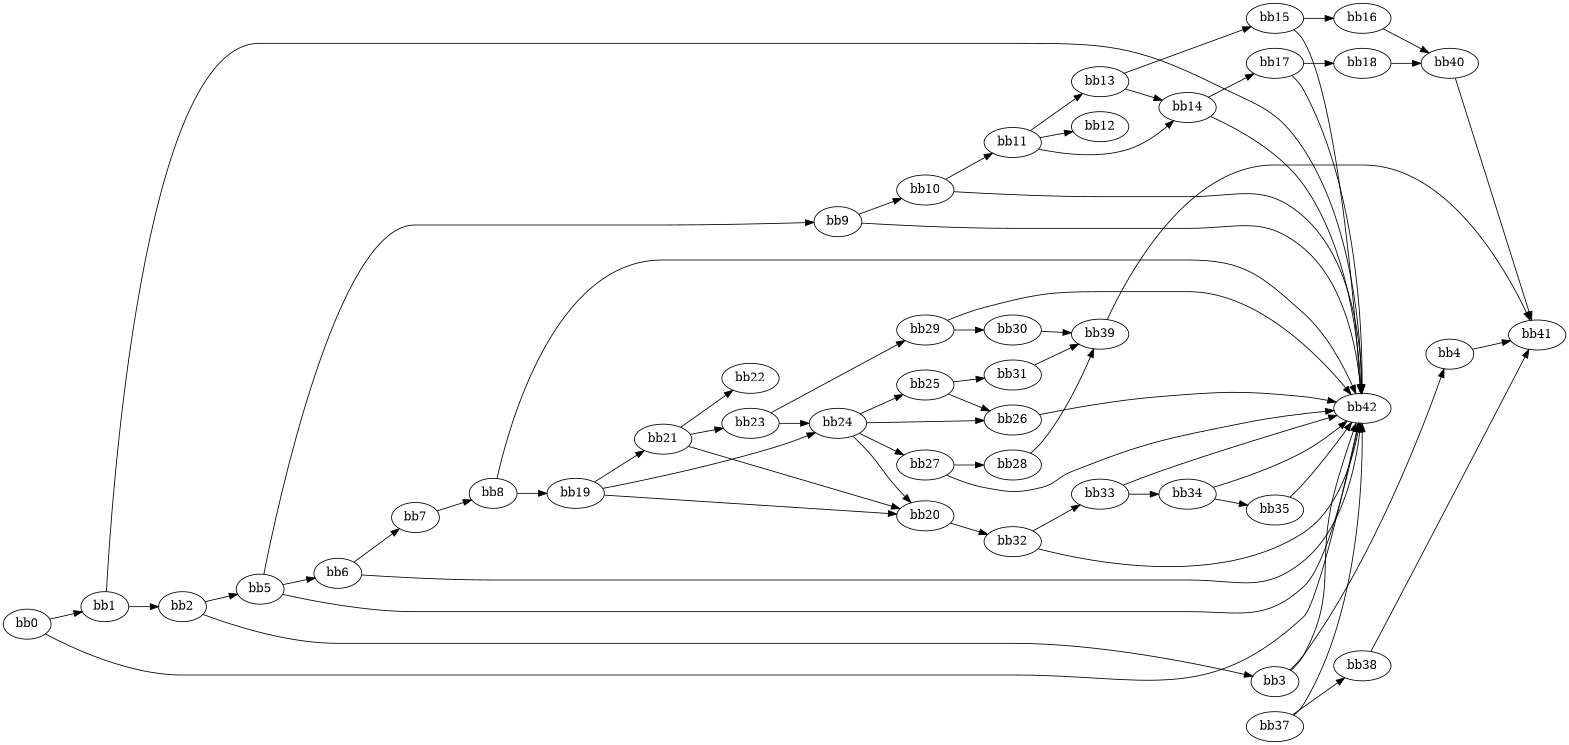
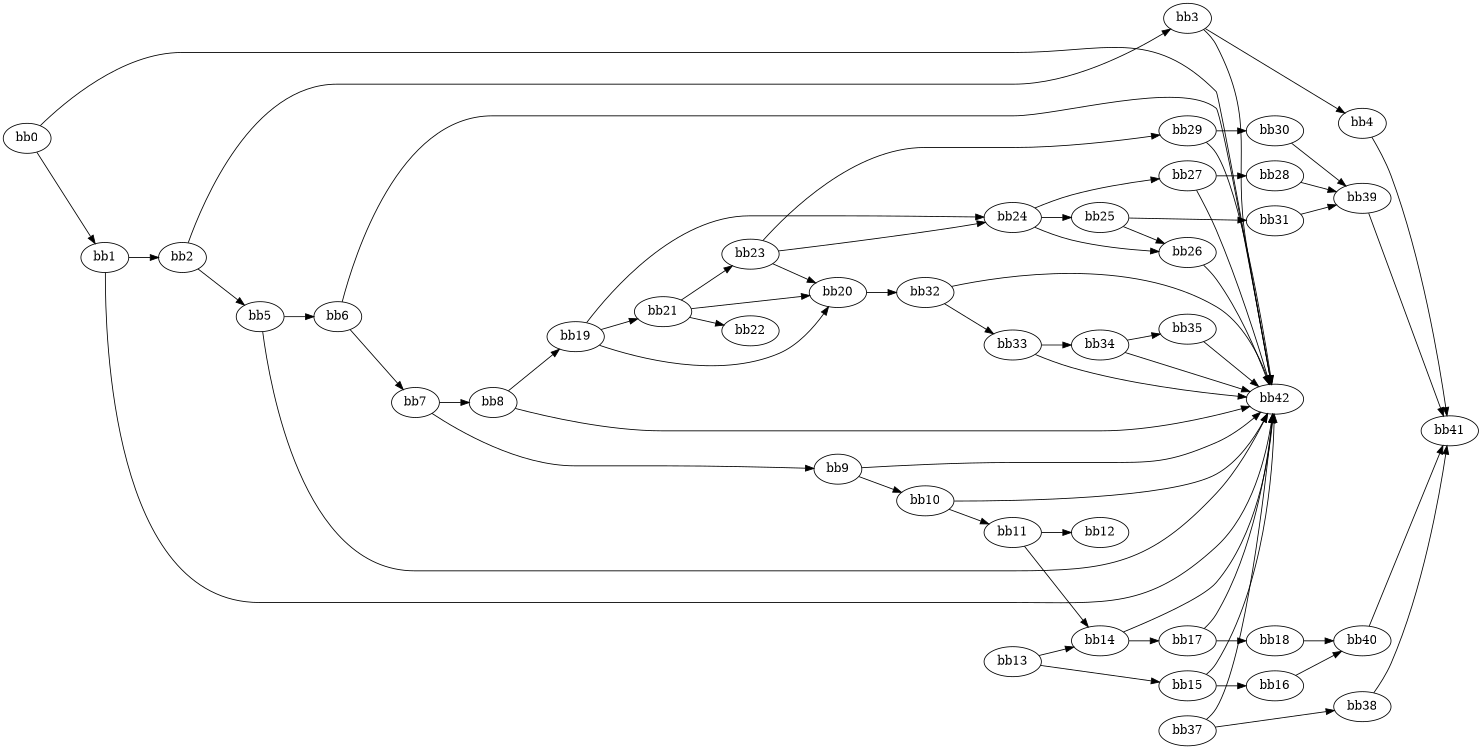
edge "bb11" -> "bb13": removed
edge "bb5" -> "bb9": now "bb7" -> "bb9"
edge "bb24" -> "bb20": now "bb23" -> "bb20"
